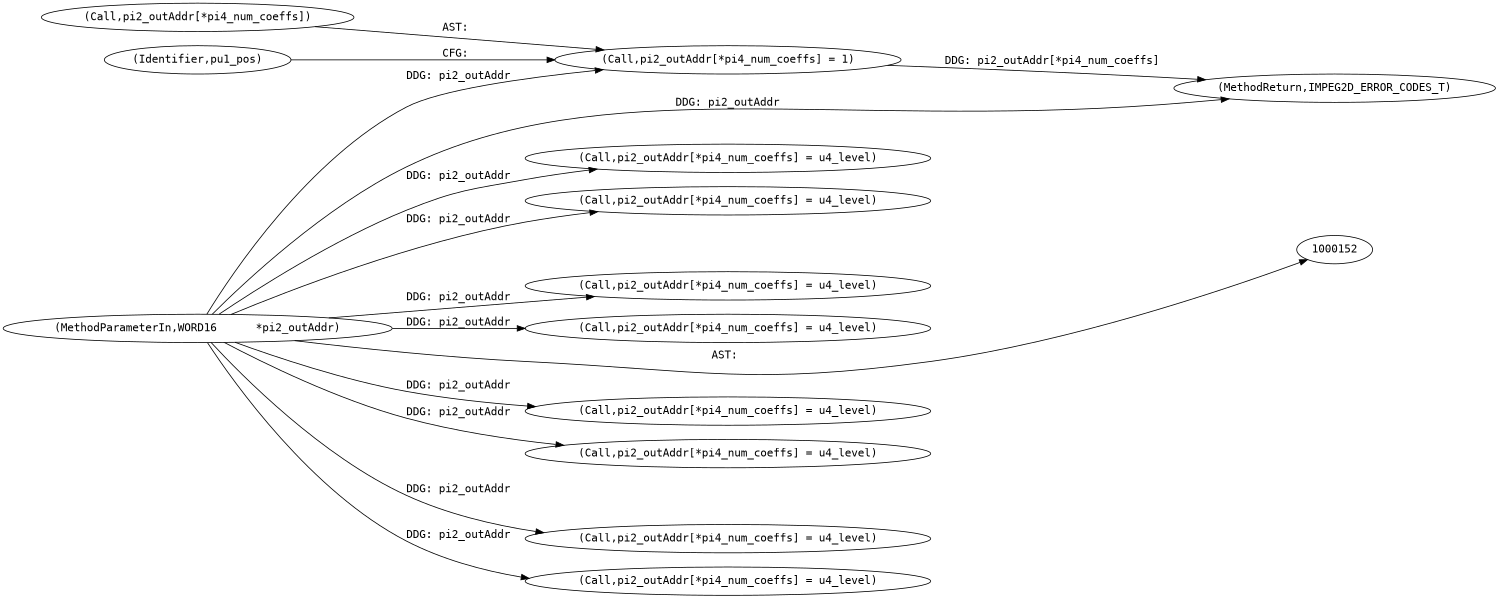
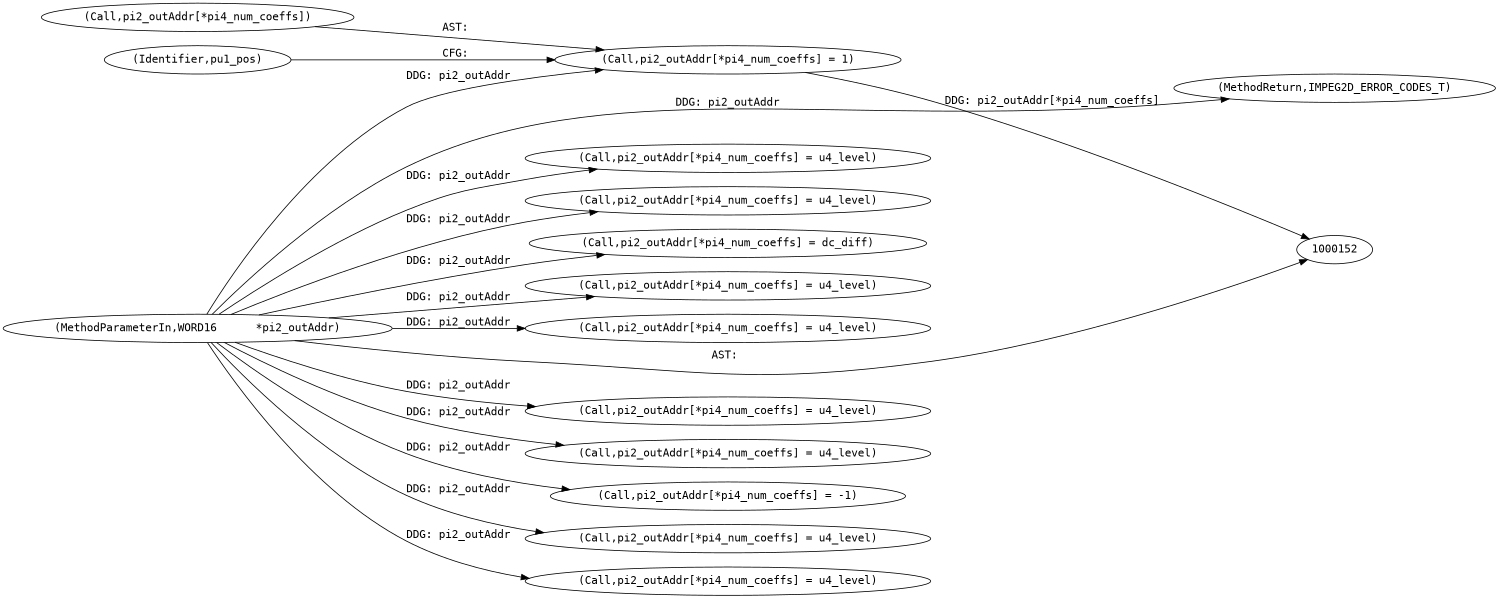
edge "(Call,pi2_outAddr[*pi4_num_coeffs] = 1)" -> "(MethodReturn,IMPEG2D_ERROR_CODES_T)": now "(Call,pi2_outAddr[*pi4_num_coeffs] = 1)" -> "1000152"
node "(Call,pi2_outAddr[*pi4_num_coeffs] = dc_diff)": added
node "(Call,pi2_outAddr[*pi4_num_coeffs] = -1)": added
